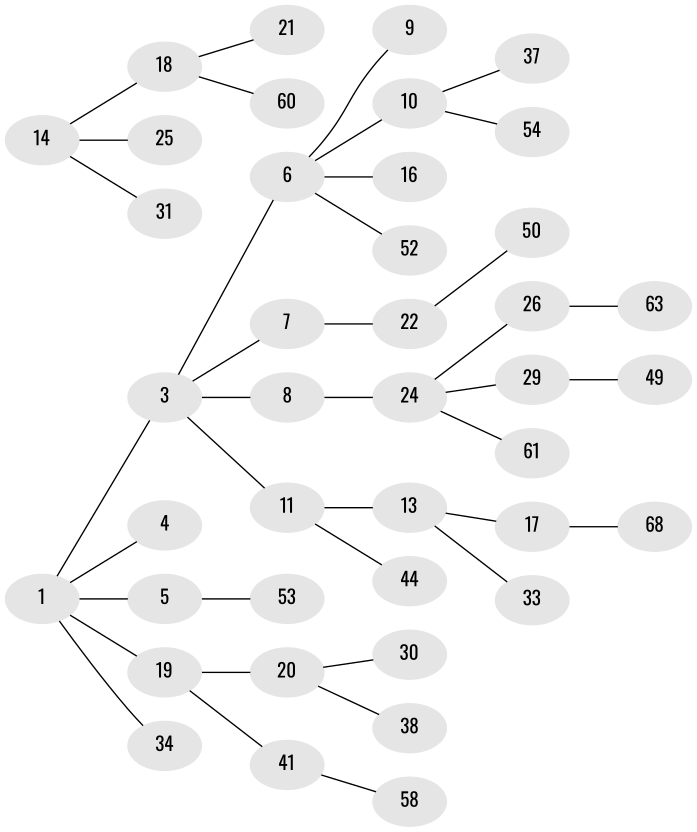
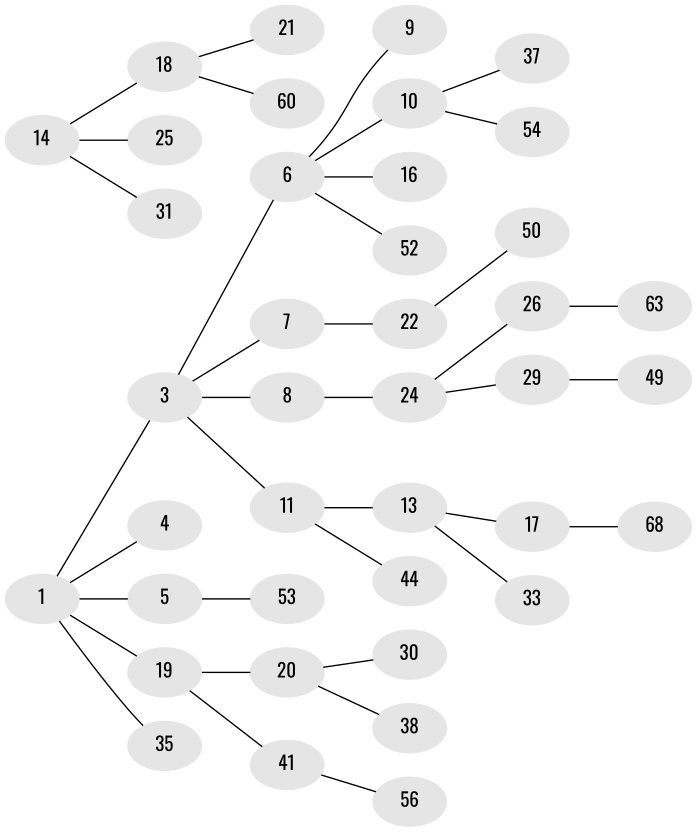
node "61": removed
node "34": label "34" -> "35"
node "58": label "58" -> "56"
